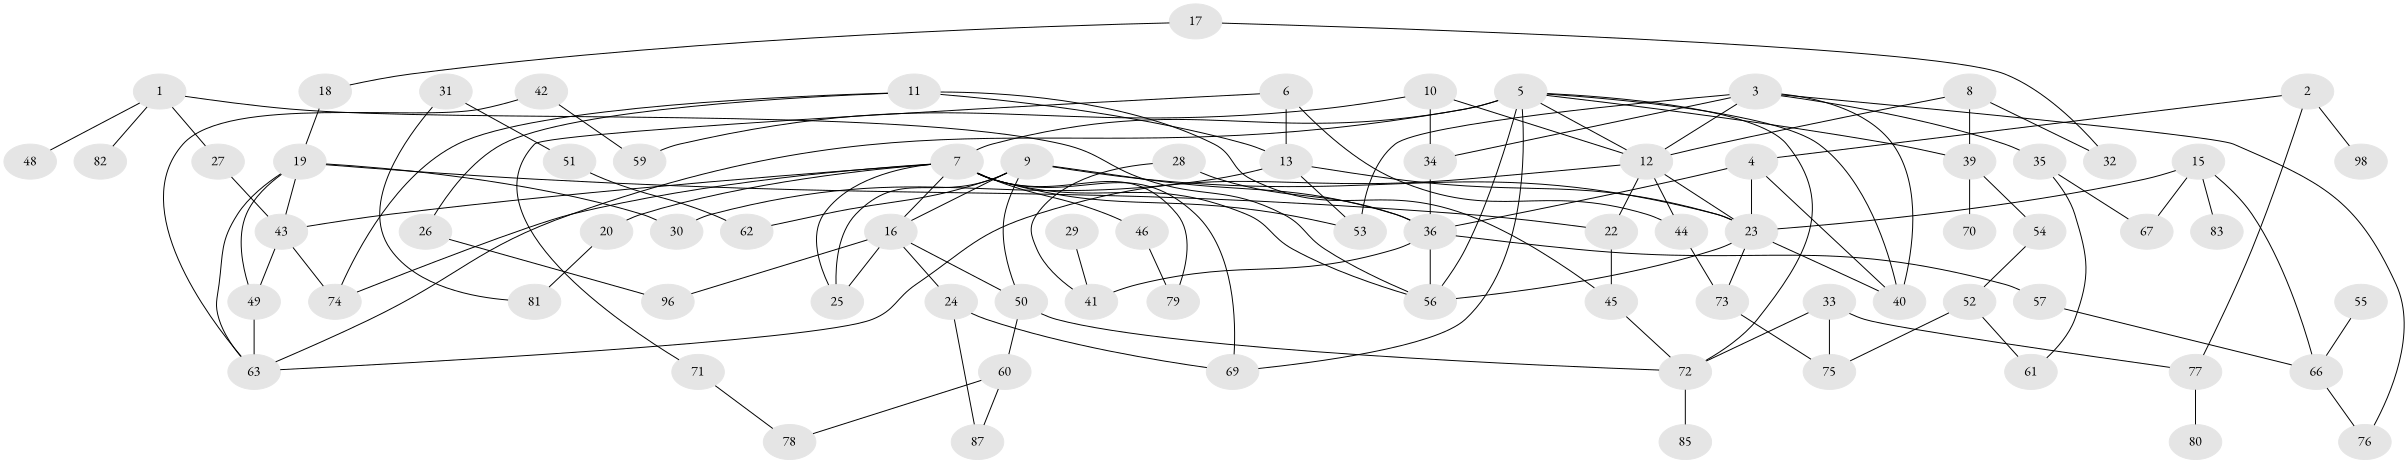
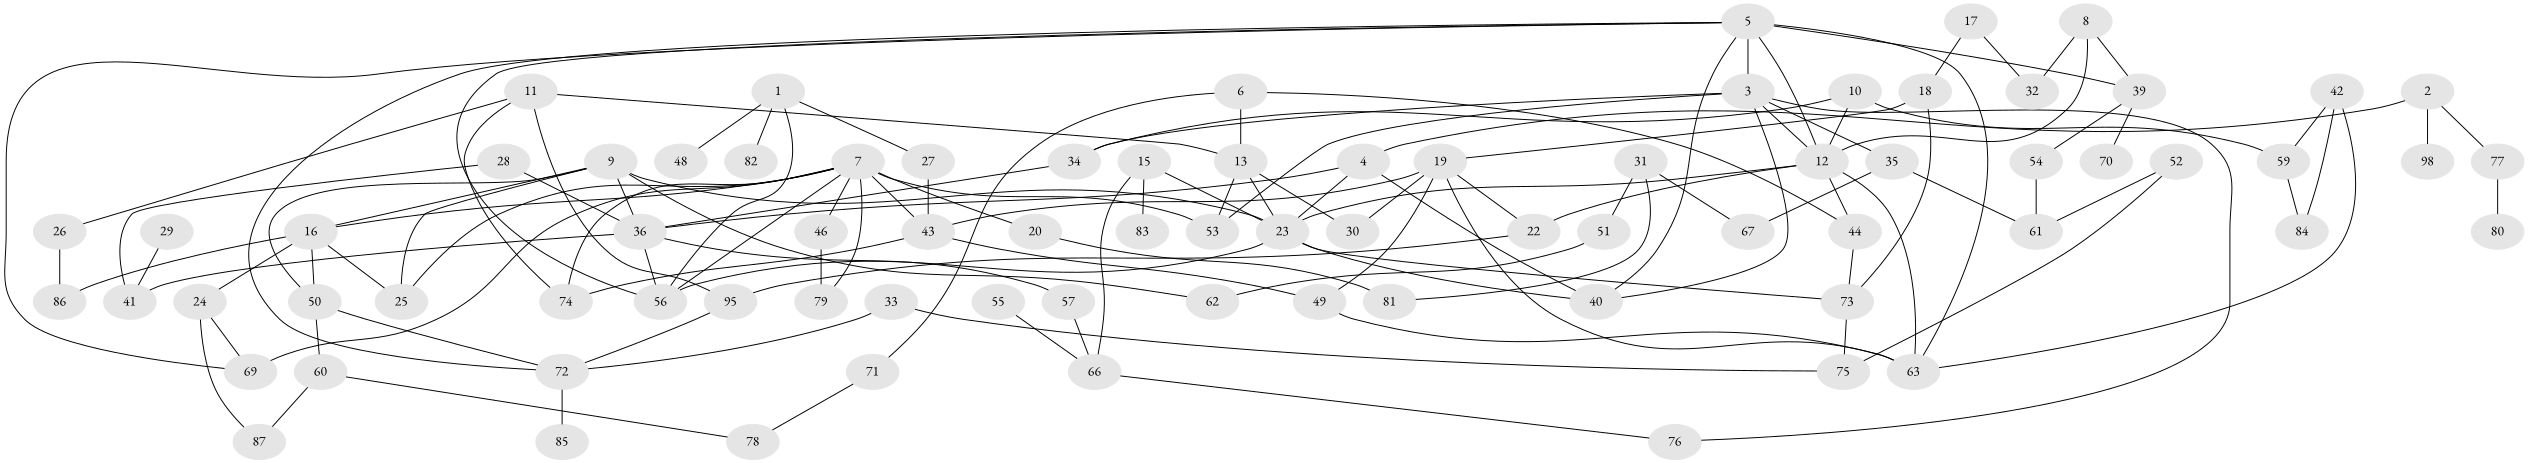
edge "5" -- "7": now "5" -- "3"
edge "15" -- "67": now "31" -- "67"
edge "18" -- "73": added
node "84": added
edge "54" -- "52": now "54" -- "61"
node "96": label "96" -> "86"
node "45": label "45" -> "95"
edge "33" -- "77": removed
